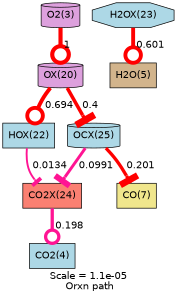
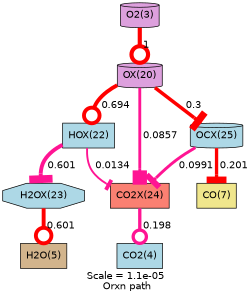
edge "OX(20)" -> "OCX(25)": label " 0.4" -> " 0.3"
edge "OX(20)" -> "CO2X(24)": added, label "0.0857"
edge "HOX(22)" -> "H2OX(23)": added, label "0.601"
